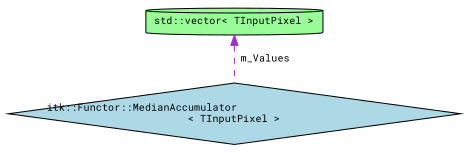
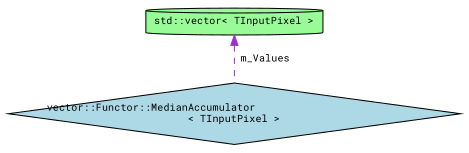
node "itk::Functor::MedianAccumulator < TInputPixel >": label "itk::Functor::MedianAccumulator < TInputPixel >" -> "vector::Functor::MedianAccumulator < TInputPixel >"
